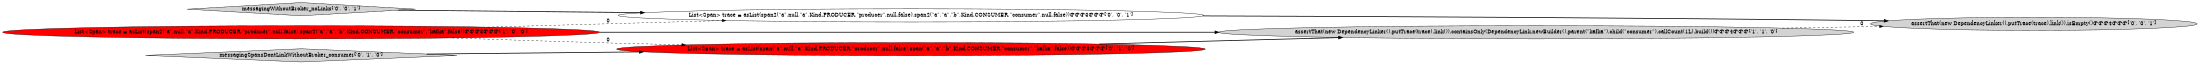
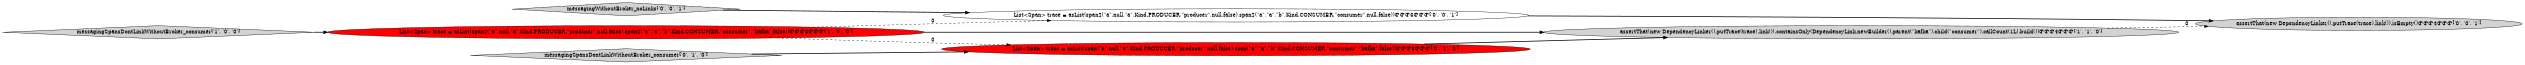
node "messagingSpansDontLinkWithoutBroker_consumer['1', '0', '0']": added
